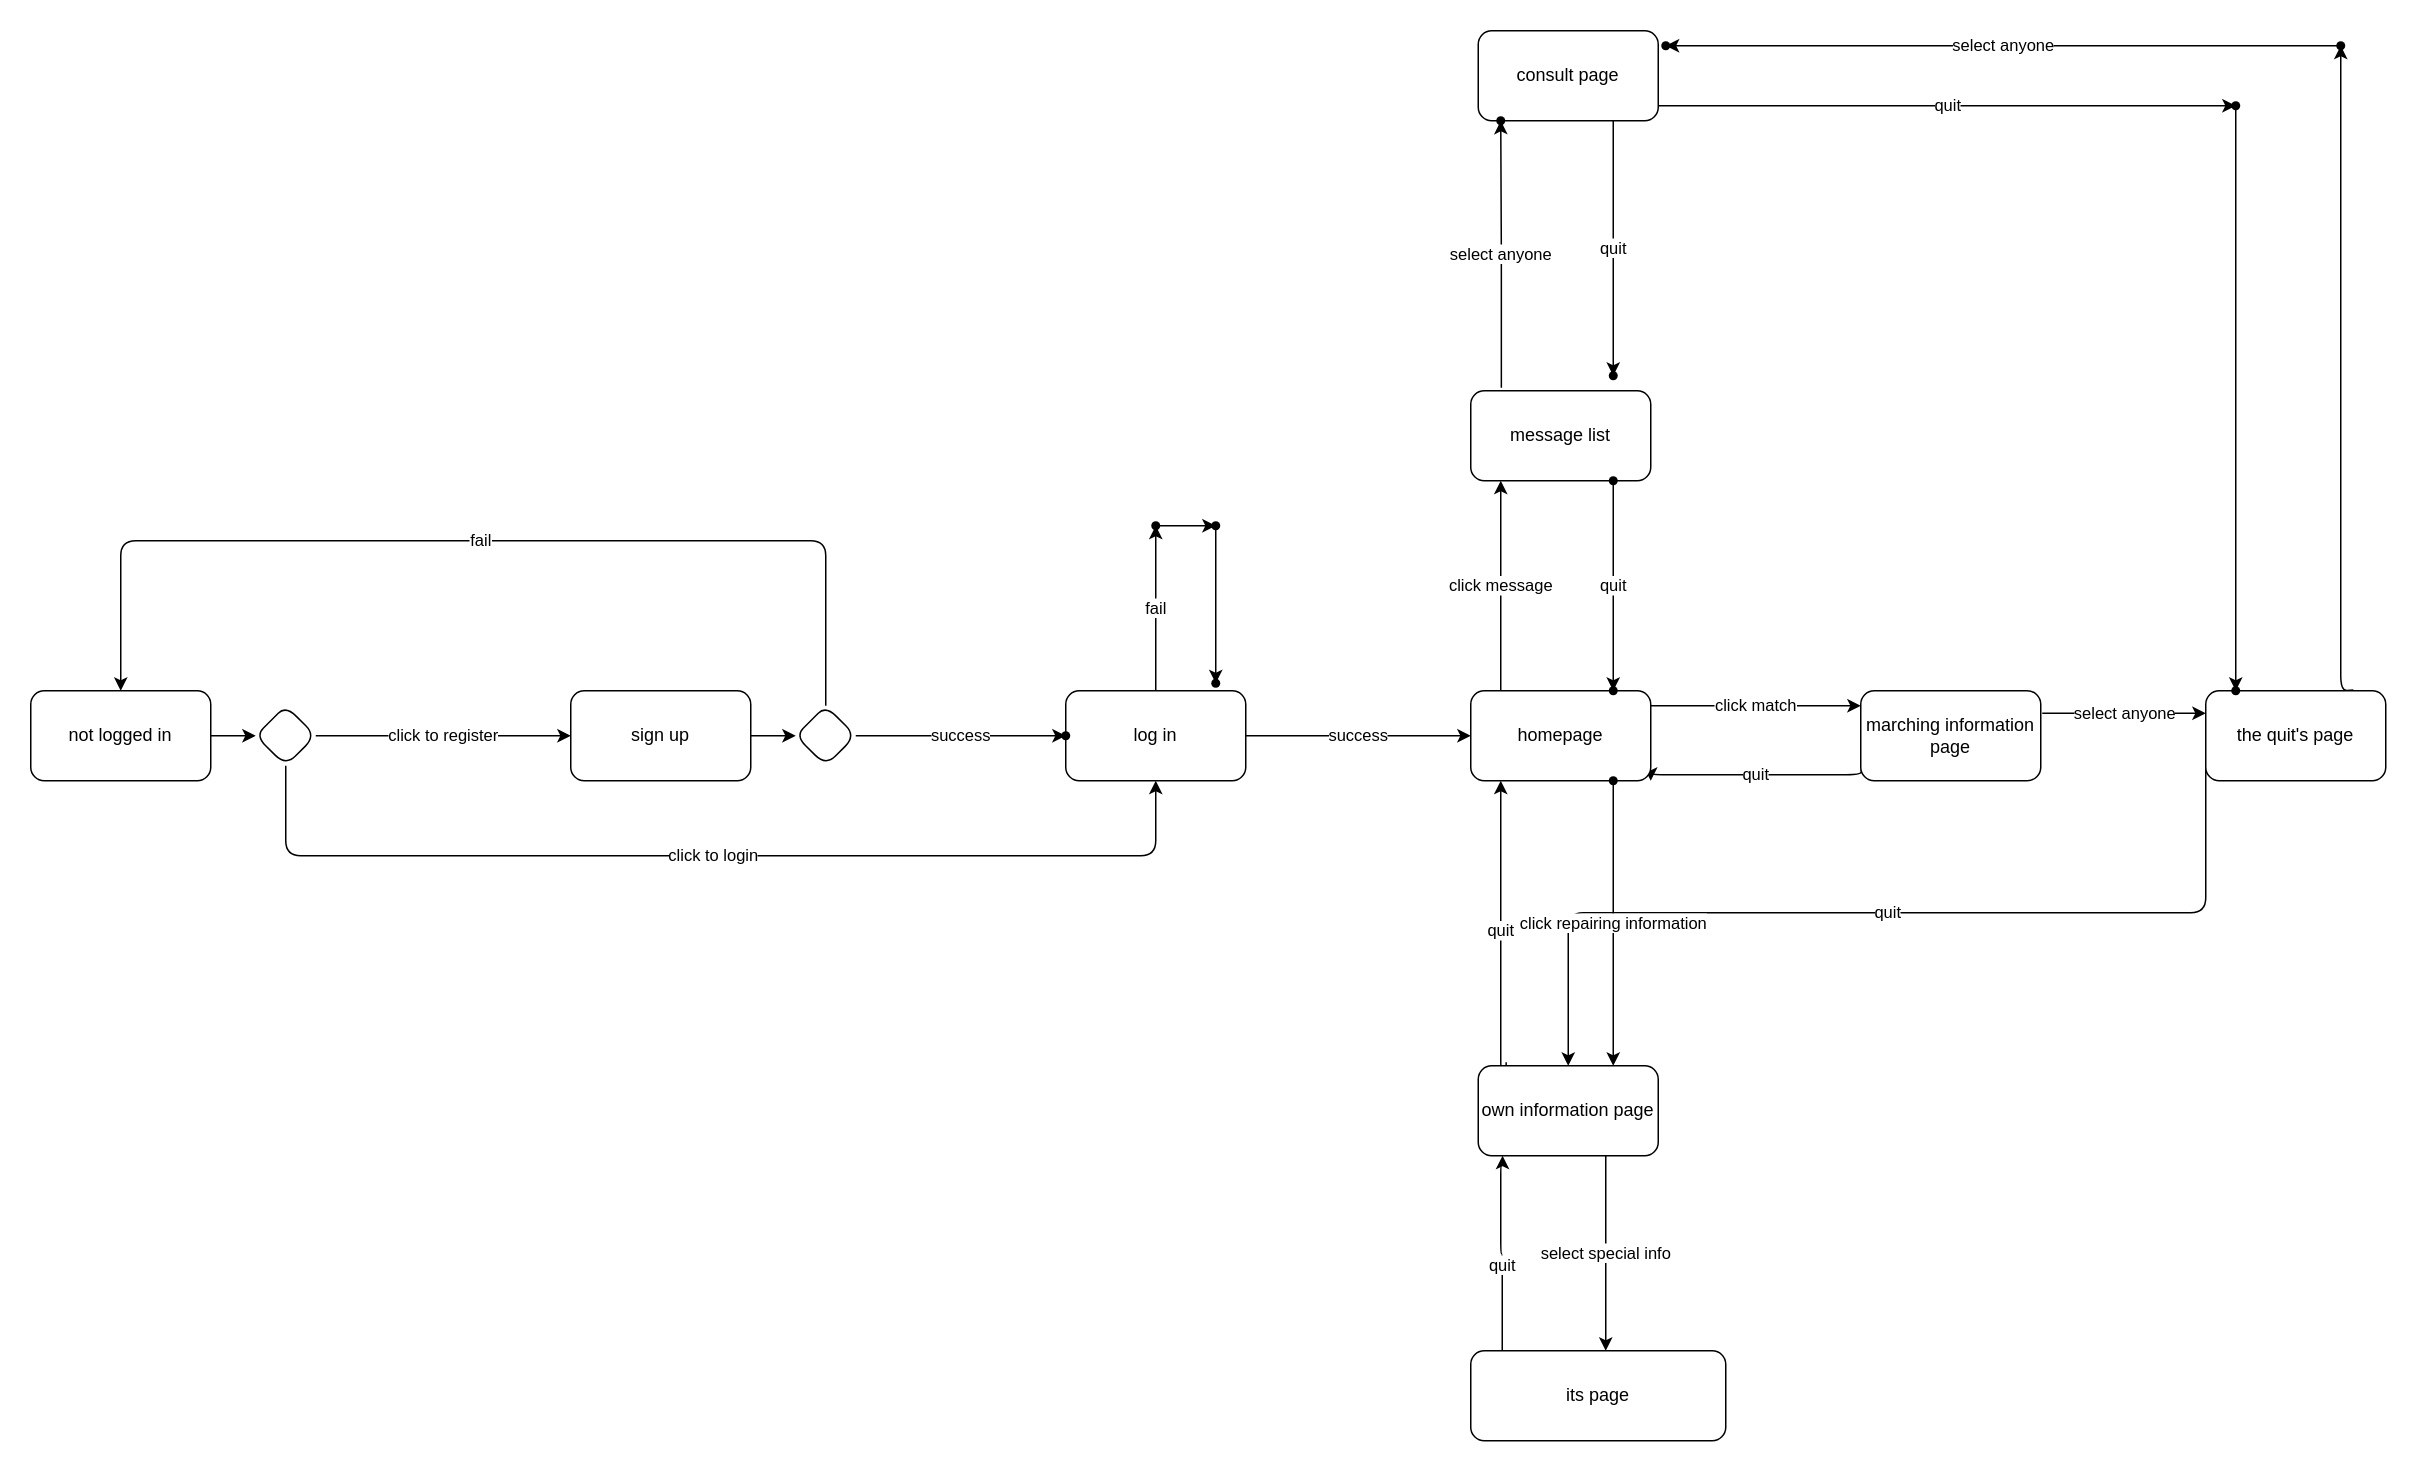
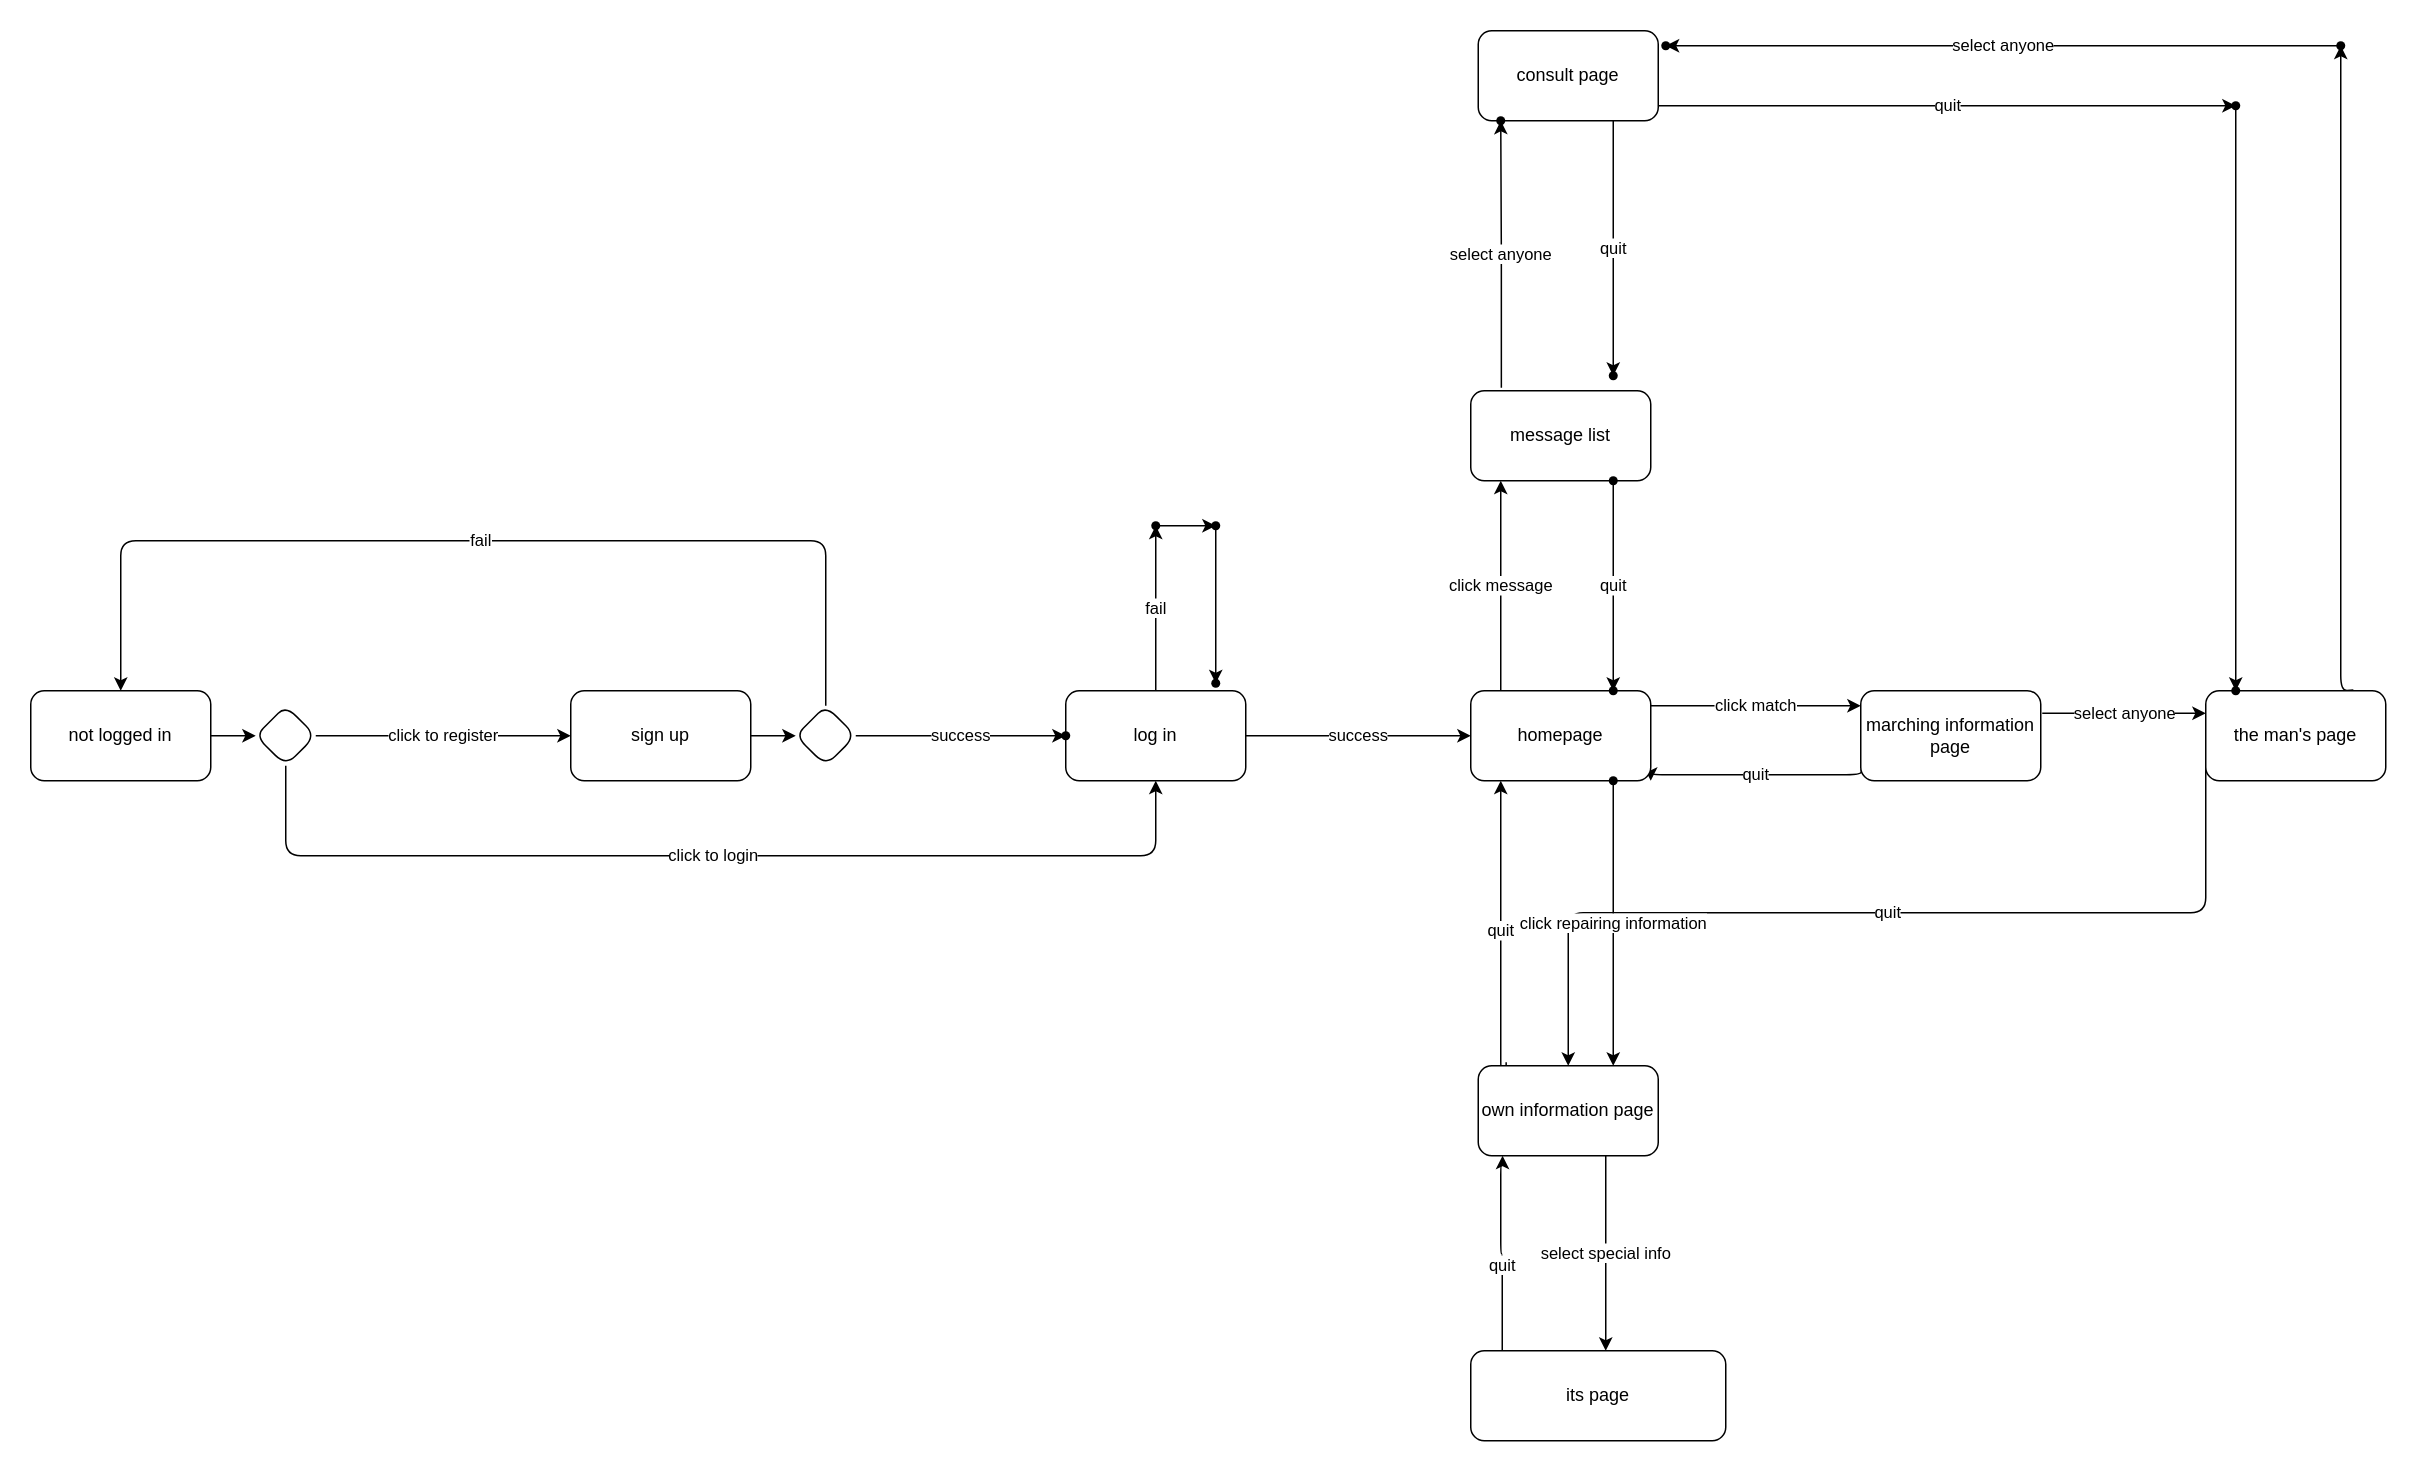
node "the quit's page": label "the quit's page" -> "the man's page"
